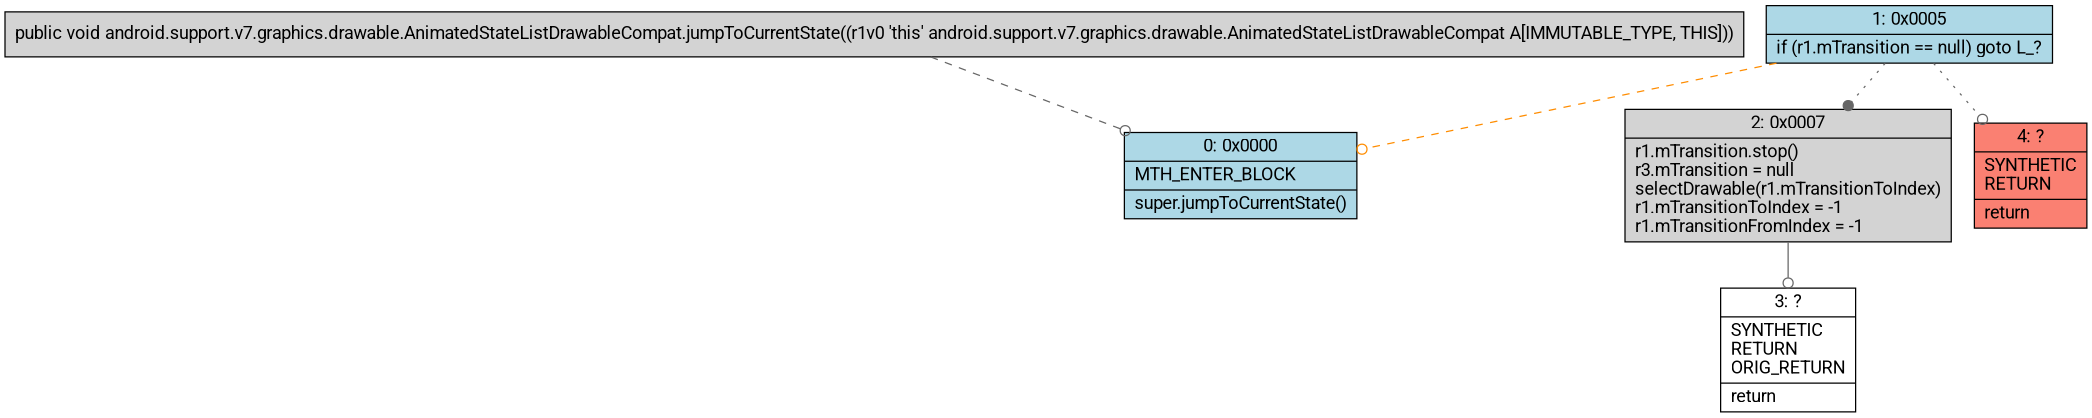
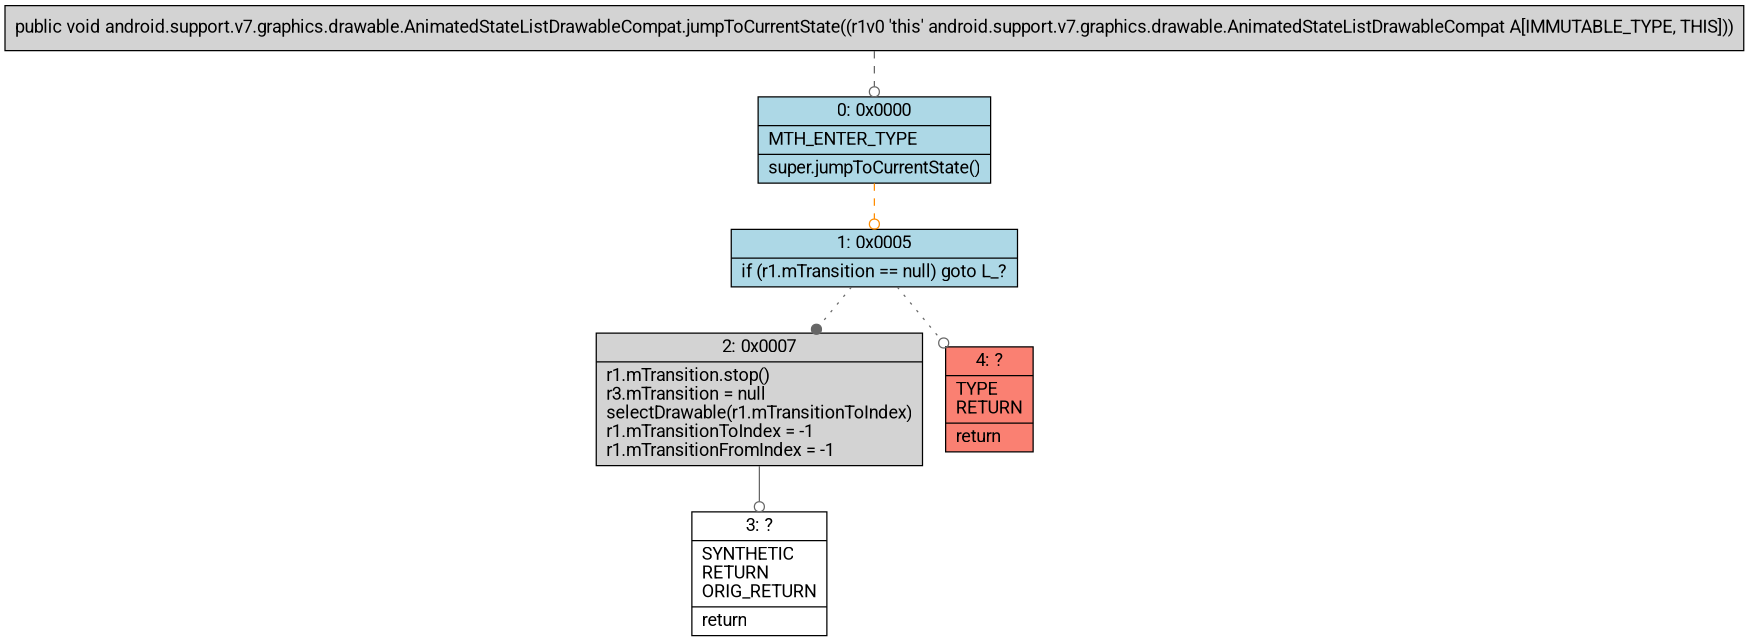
edge "1: 0x0005" -> "0: 0x0000": reversed
node "4: ?": text "SYNTHETIC" -> "TYPE"
node "0: 0x0000": text "MTH_ENTER_BLOCK" -> "MTH_ENTER_TYPE"
